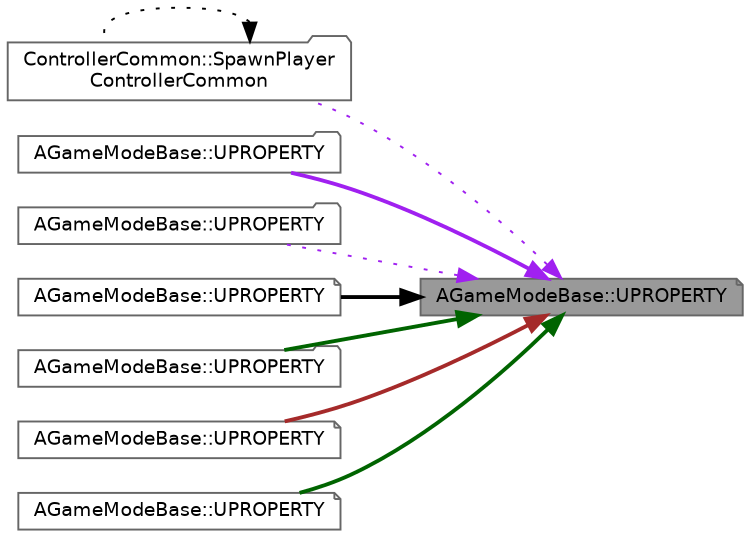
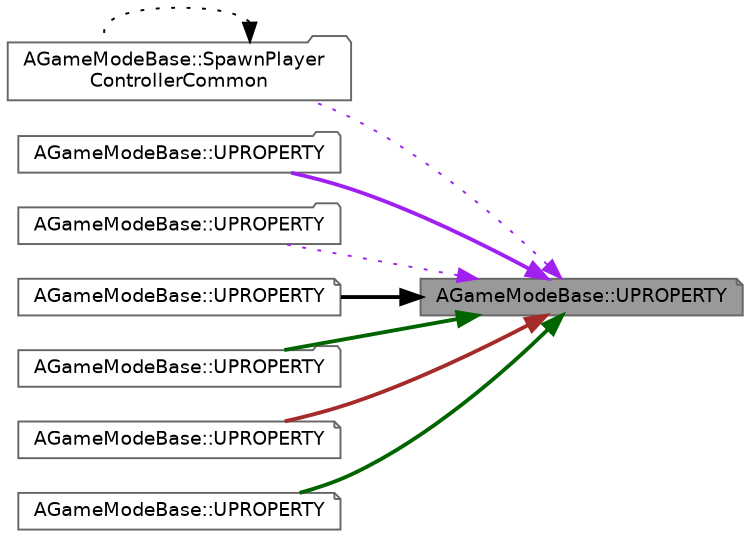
node "ControllerCommon::SpawnPlayer ControllerCommon": label "ControllerCommon::SpawnPlayer ControllerCommon" -> "AGameModeBase::SpawnPlayer ControllerCommon"
